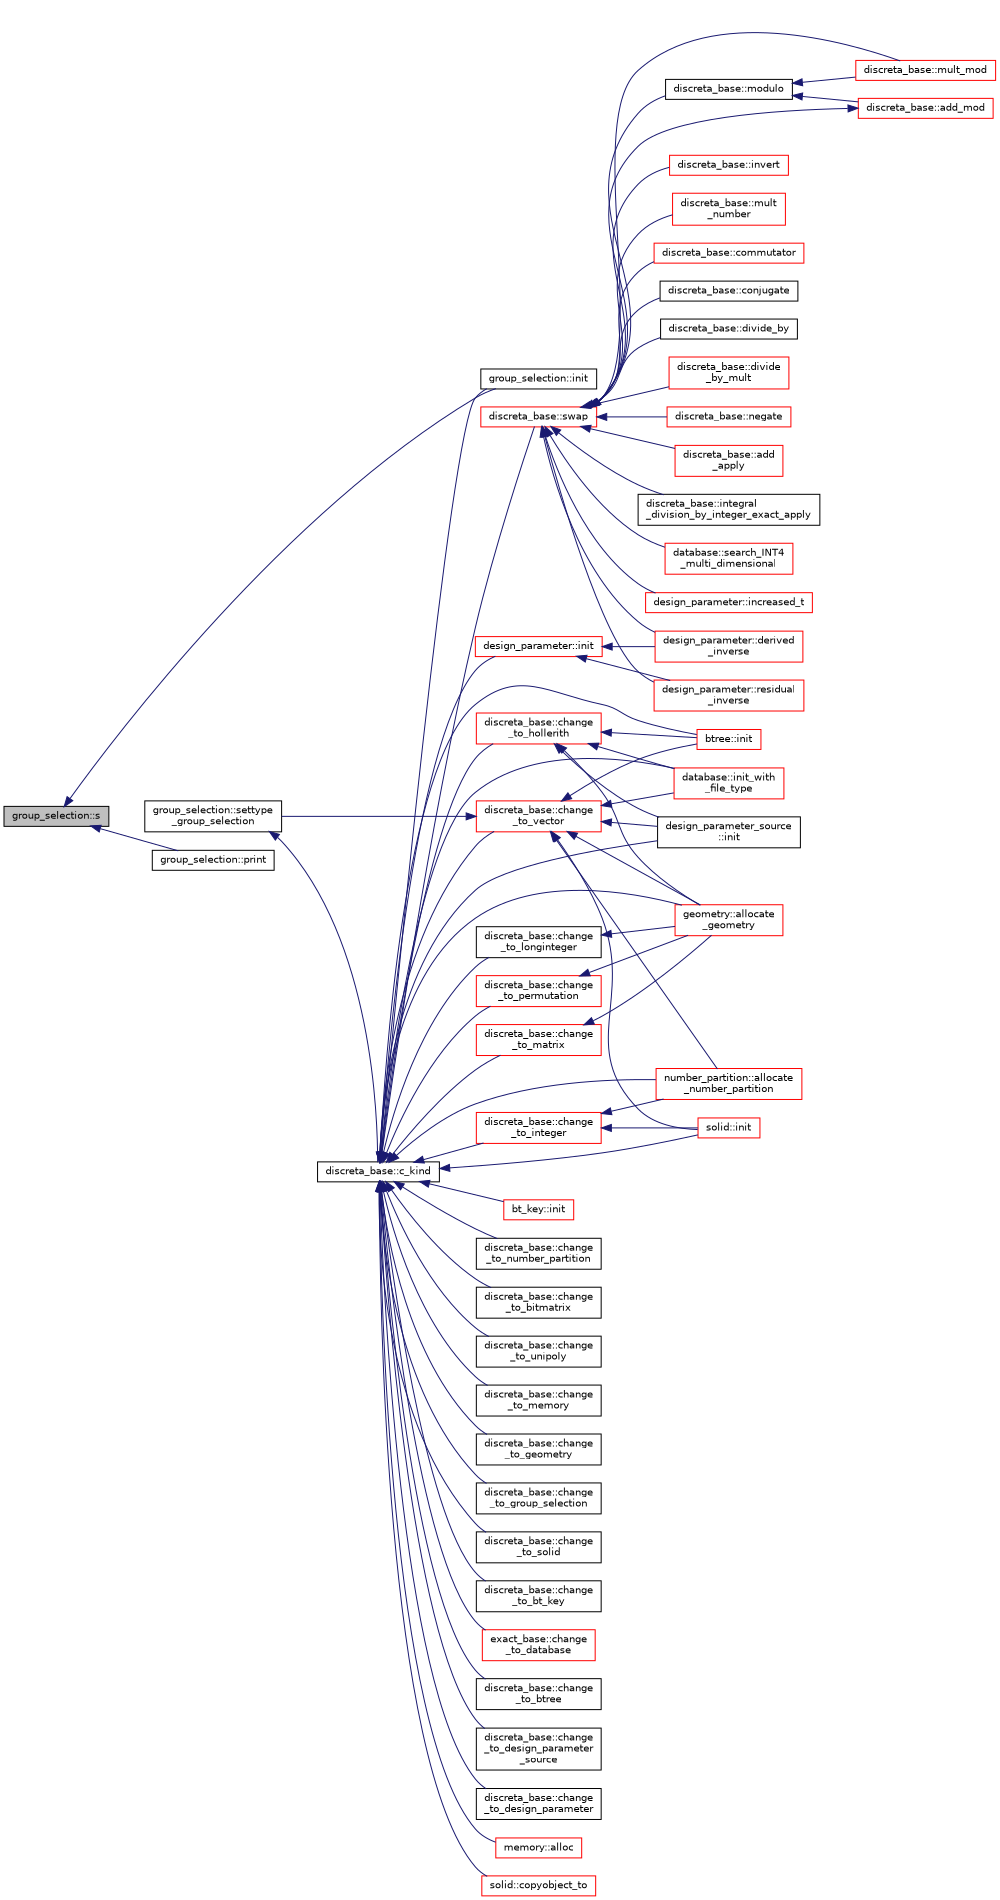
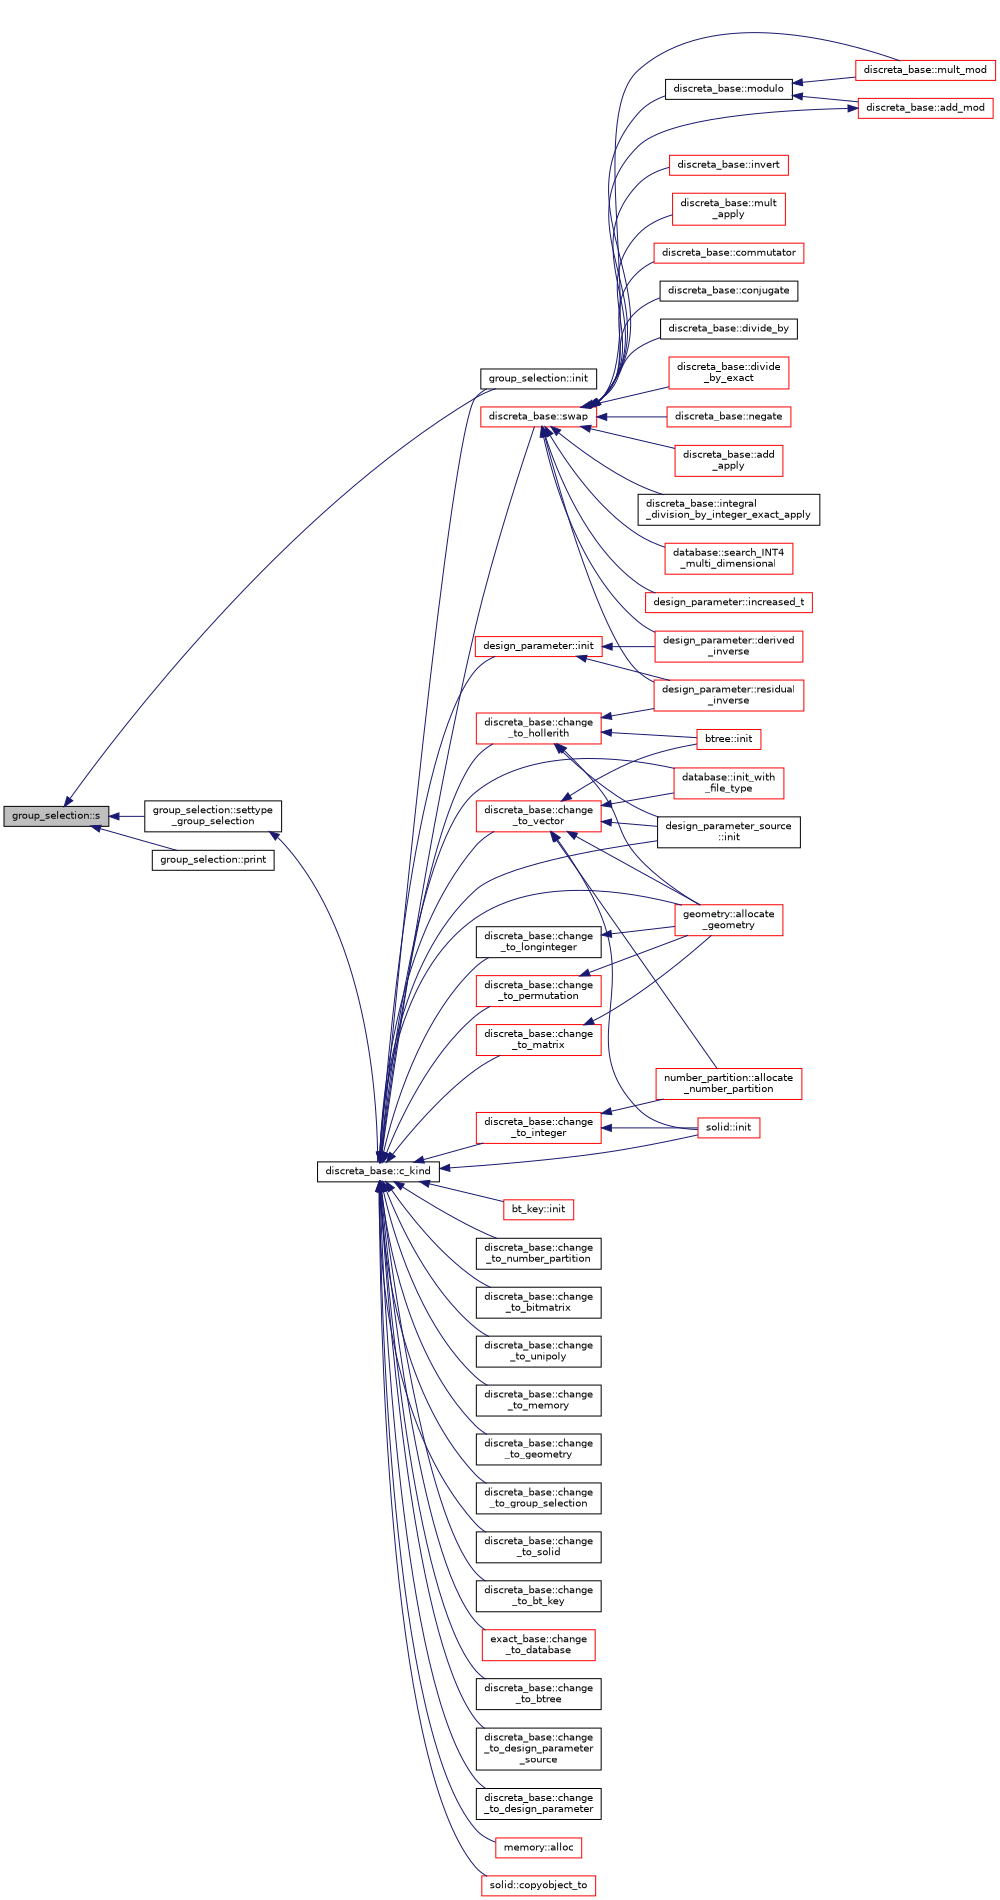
node "discreta_base::mult _number": label "discreta_base::mult _number" -> "discreta_base::mult _apply"
node "discreta_base::divide _by_mult": label "discreta_base::divide _by_mult" -> "discreta_base::divide _by_exact"
edge "btree::init" -> "discreta_base::c_kind": removed
edge "database::init_with _file_type" -> "discreta_base::change _to_hollerith": now "design_parameter::residual _inverse" -> "discreta_base::change _to_hollerith"
edge "group_selection::settype _group_selection" -> "discreta_base::change _to_vector": now "group_selection::settype _group_selection" -> "group_selection::s"
edge "number_partition::allocate _number_partition" -> "discreta_base::c_kind": removed
